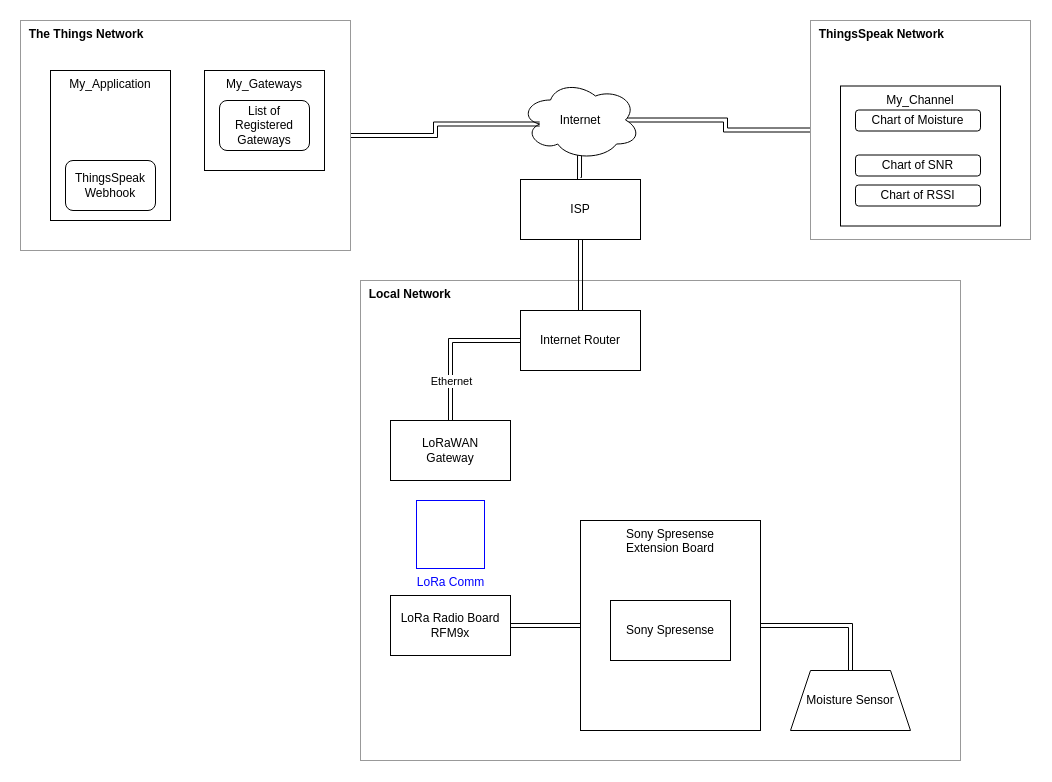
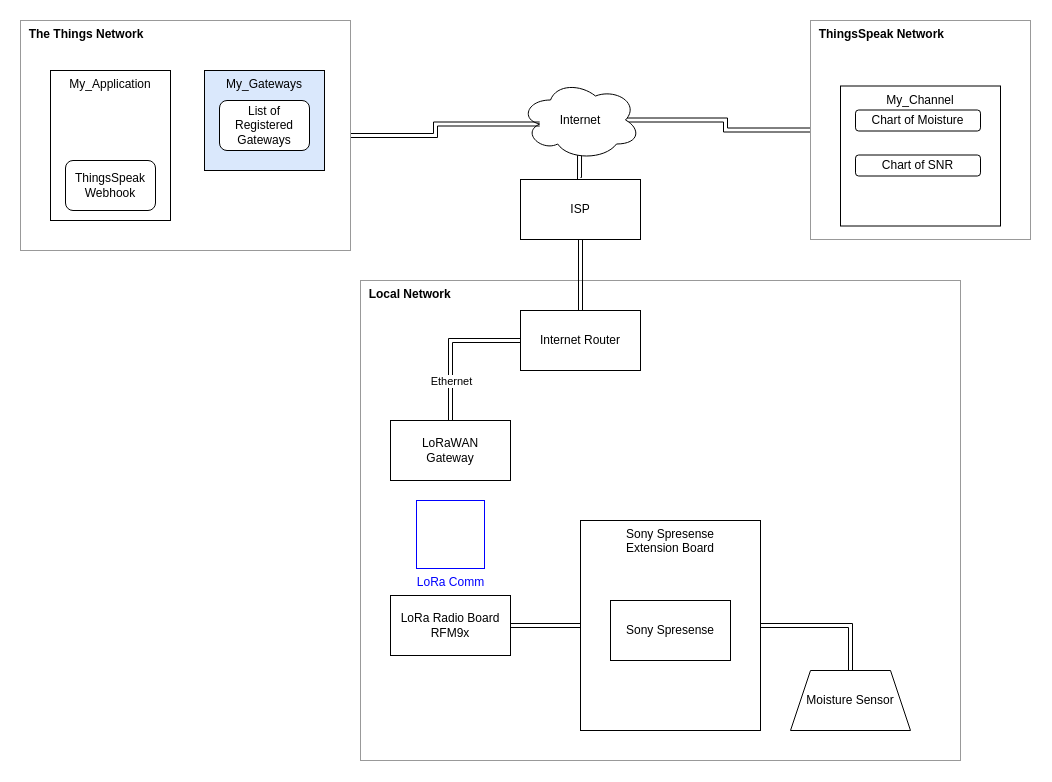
node "My_Gateways": fillcolor #ffffff -> #dae8fc
node "Chart of RSSI": removed
